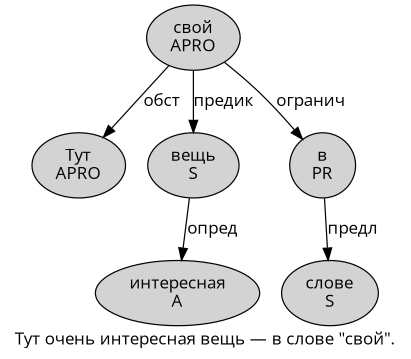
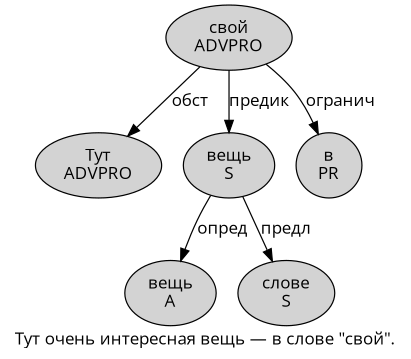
node "свой APRO": label "свой APRO" -> "свой ADVPRO"
node "Тут APRO": label "Тут APRO" -> "Тут ADVPRO"
edge "в PR" -> "слове S": now "вещь S" -> "слове S"
node "интересная A": label "интересная A" -> "вещь A"
